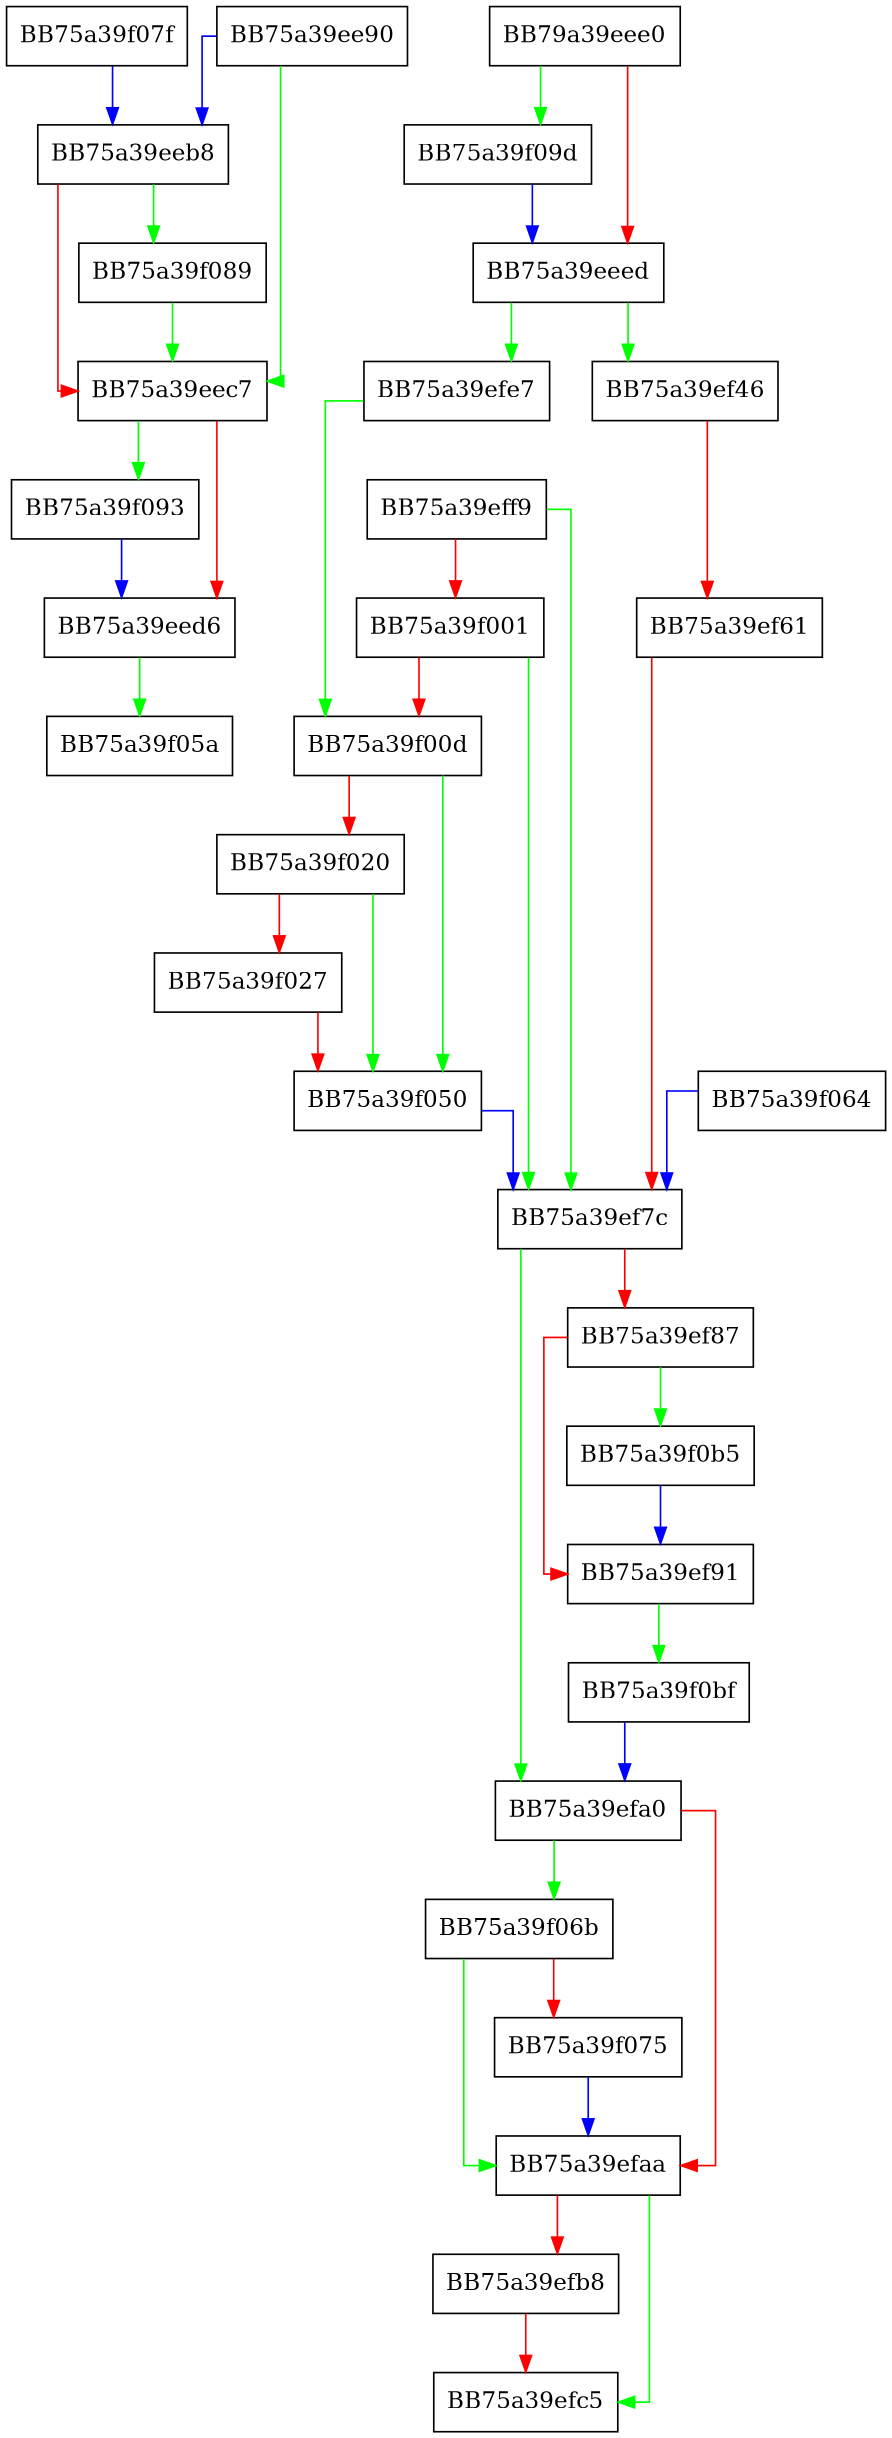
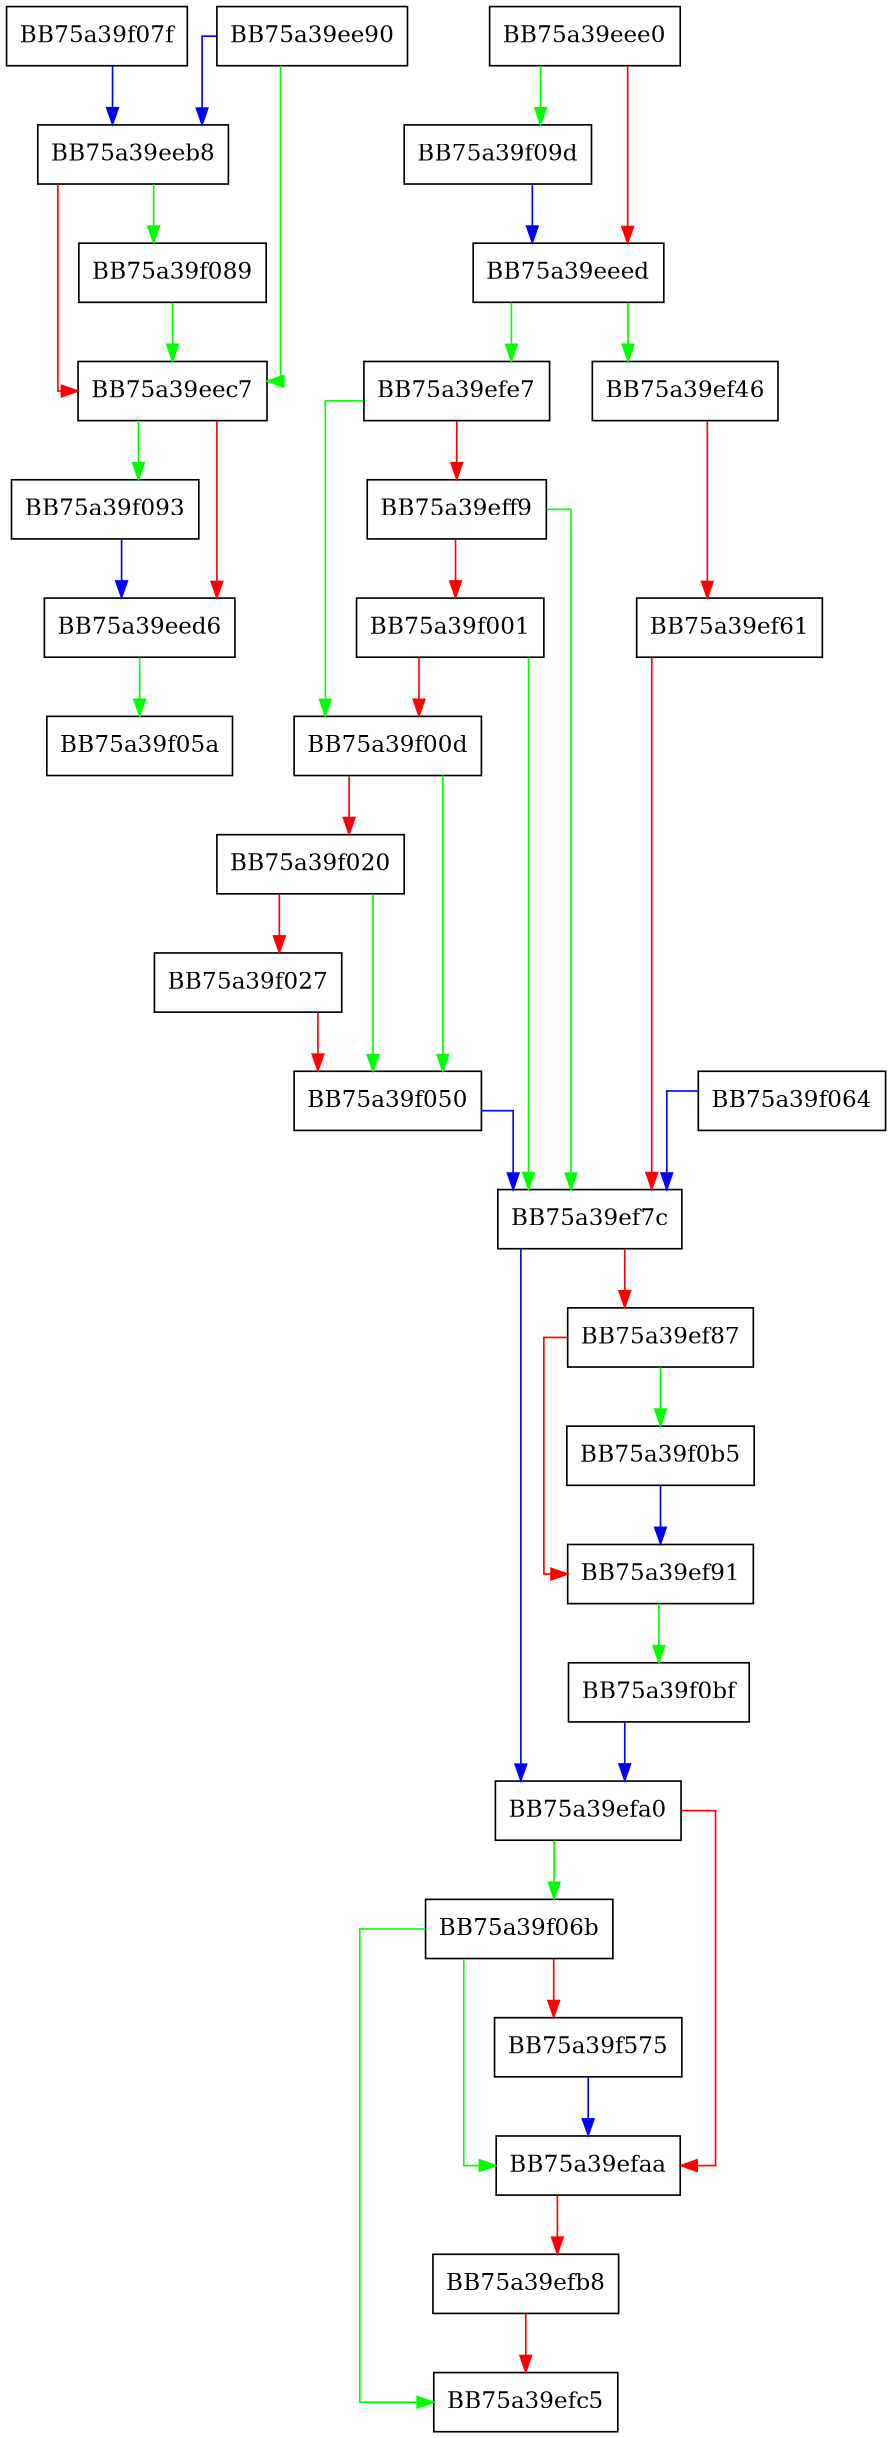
node "BB79a39eee0": label "BB79a39eee0" -> "BB75a39eee0"
edge "BB75a39efe7" -> "BB75a39eff9": added
edge "BB75a39ef7c" -> "BB75a39efa0": color green -> blue
node "BB75a39f075": label "BB75a39f075" -> "BB75a39f575"
edge "BB75a39efaa" -> "BB75a39efc5": now "BB75a39f06b" -> "BB75a39efc5"
